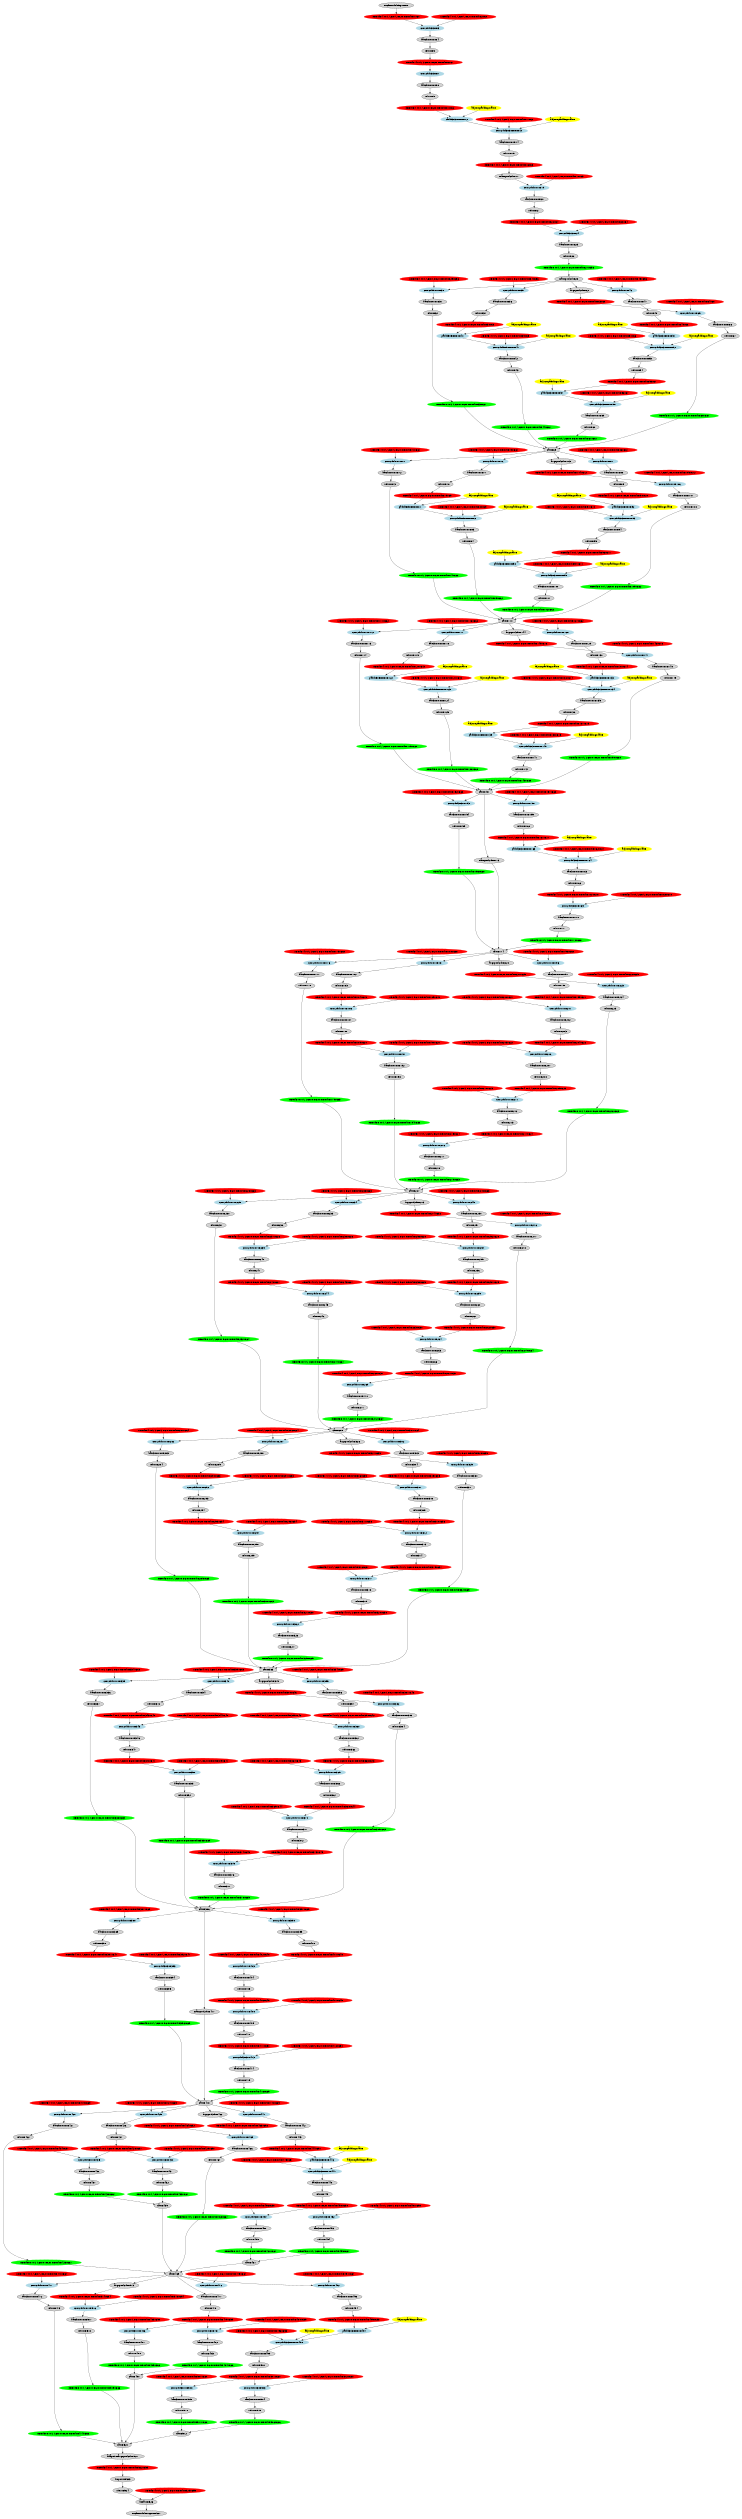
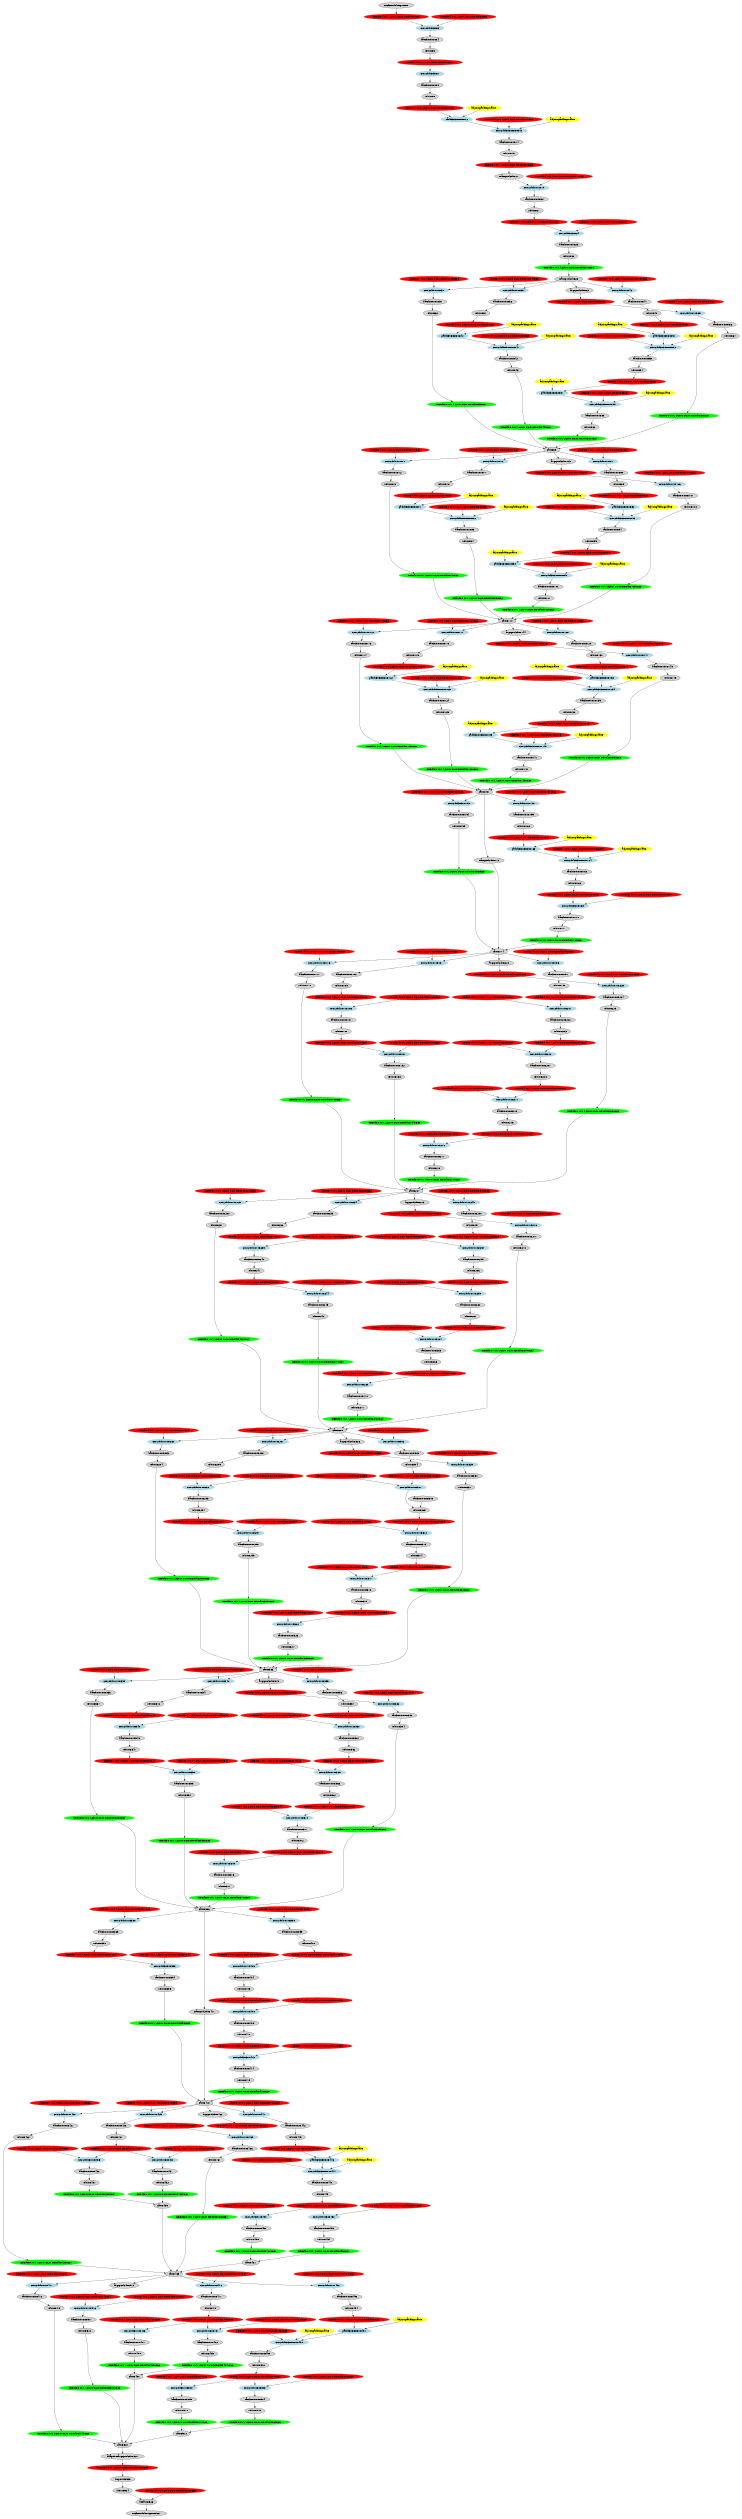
edge "conv2d_k7x1_#307" -> "batch_norm_#308": now "conv2d_k7x1_#307" -> "relu__#309"
edge "cat_#469" -> "batch_norm_#477": now "conv2d_k1x1_#476" -> "batch_norm_#477"
